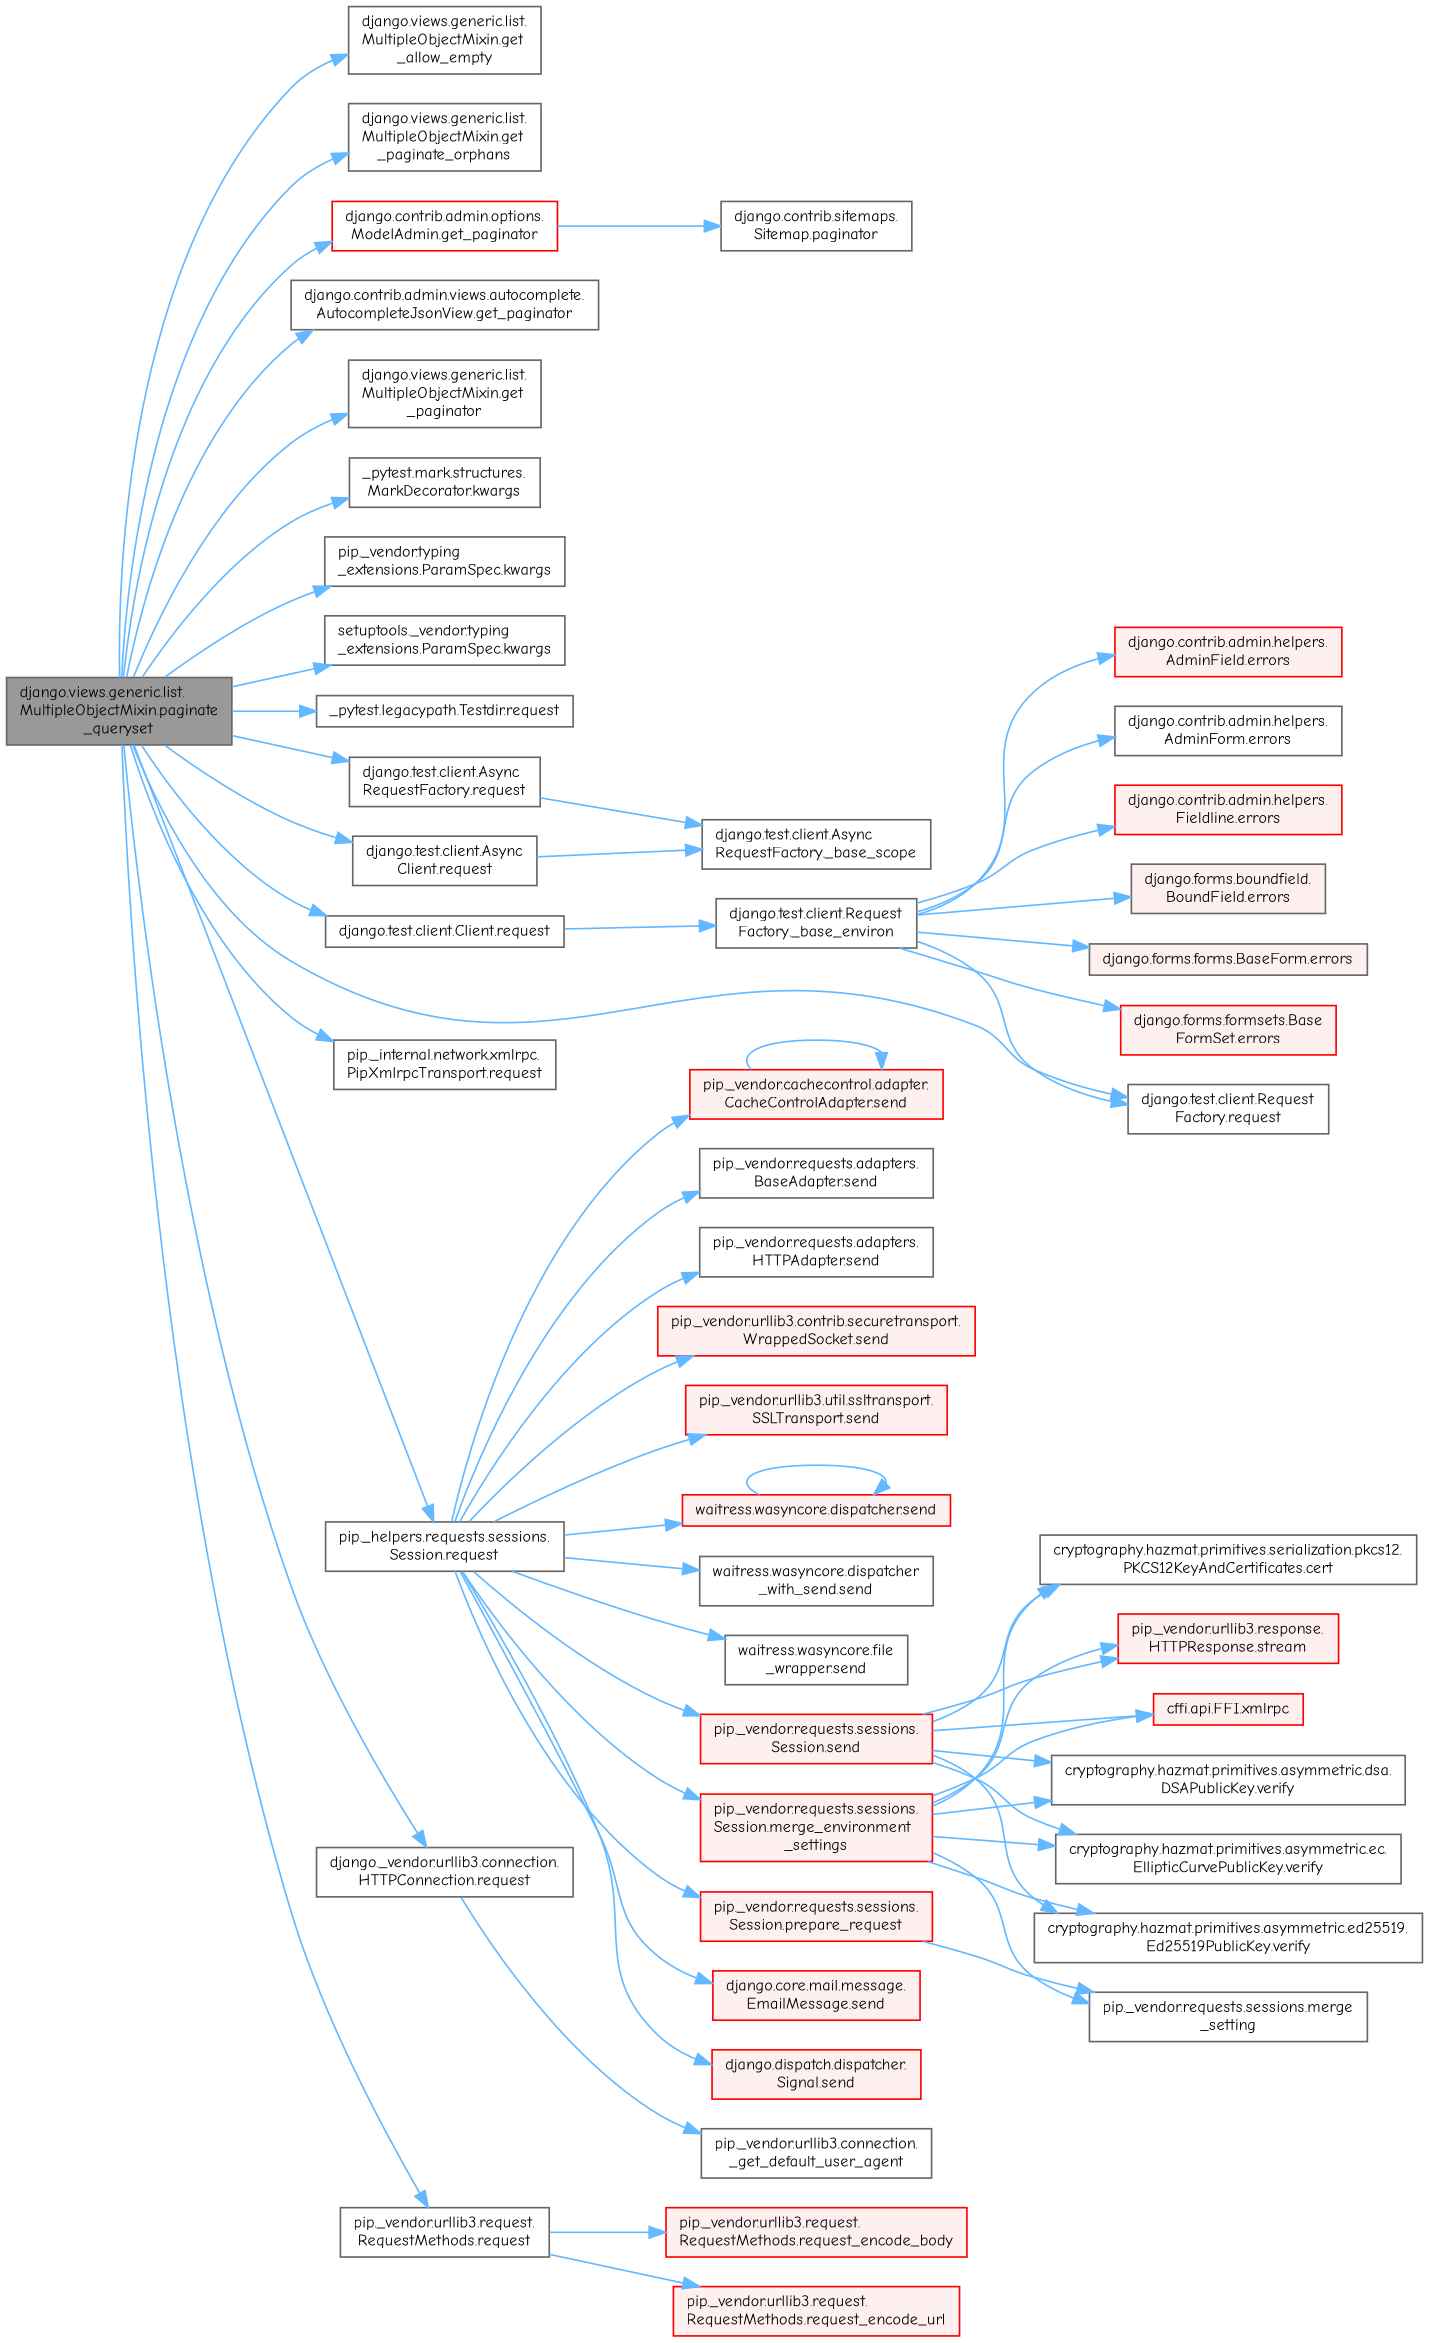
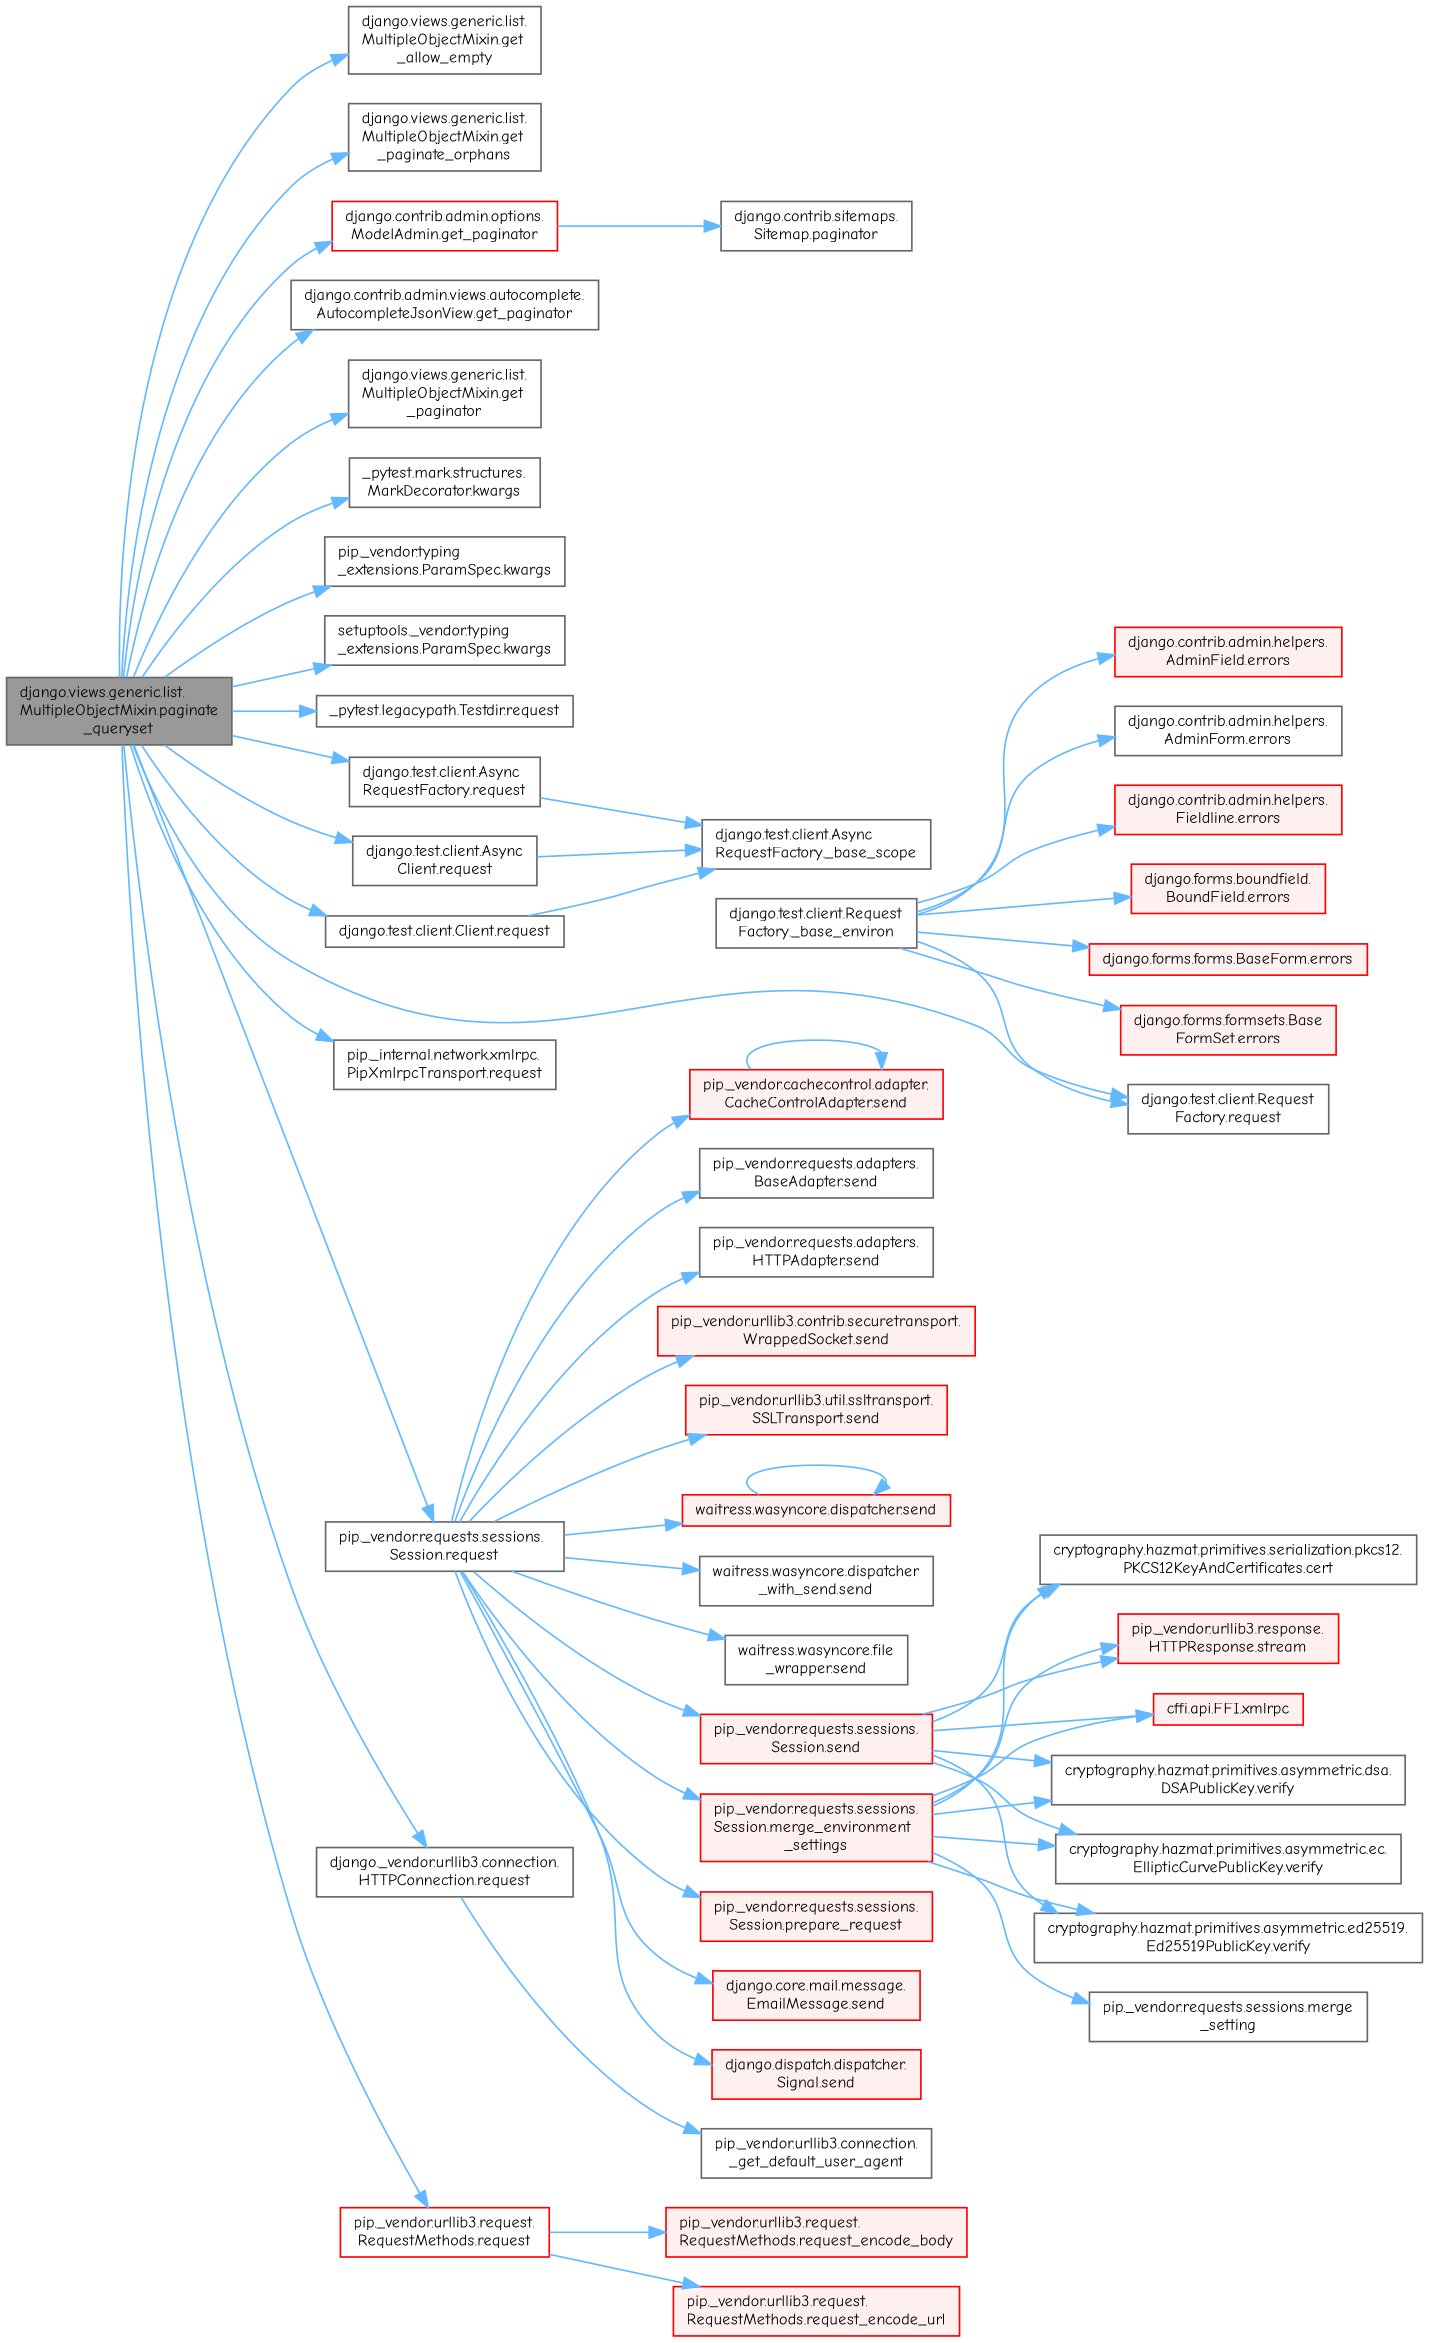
node "django.forms.boundfield. BoundField.errors": color grey40 -> red
edge "django.test.client.Client.request" -> "django.test.client.Request Factory._base_environ": now "django.test.client.Client.request" -> "django.test.client.Async RequestFactory._base_scope"
node "django.forms.forms.BaseForm.errors": color grey40 -> red
node "pip._helpers.requests.sessions. Session.request": label "pip._helpers.requests.sessions. Session.request" -> "pip._vendor.requests.sessions. Session.request"
edge "pip._vendor.requests.sessions. Session.prepare_request" -> "pip._vendor.requests.sessions.merge _setting": removed
node "pip._vendor.urllib3.request. RequestMethods.request": color grey40 -> red
